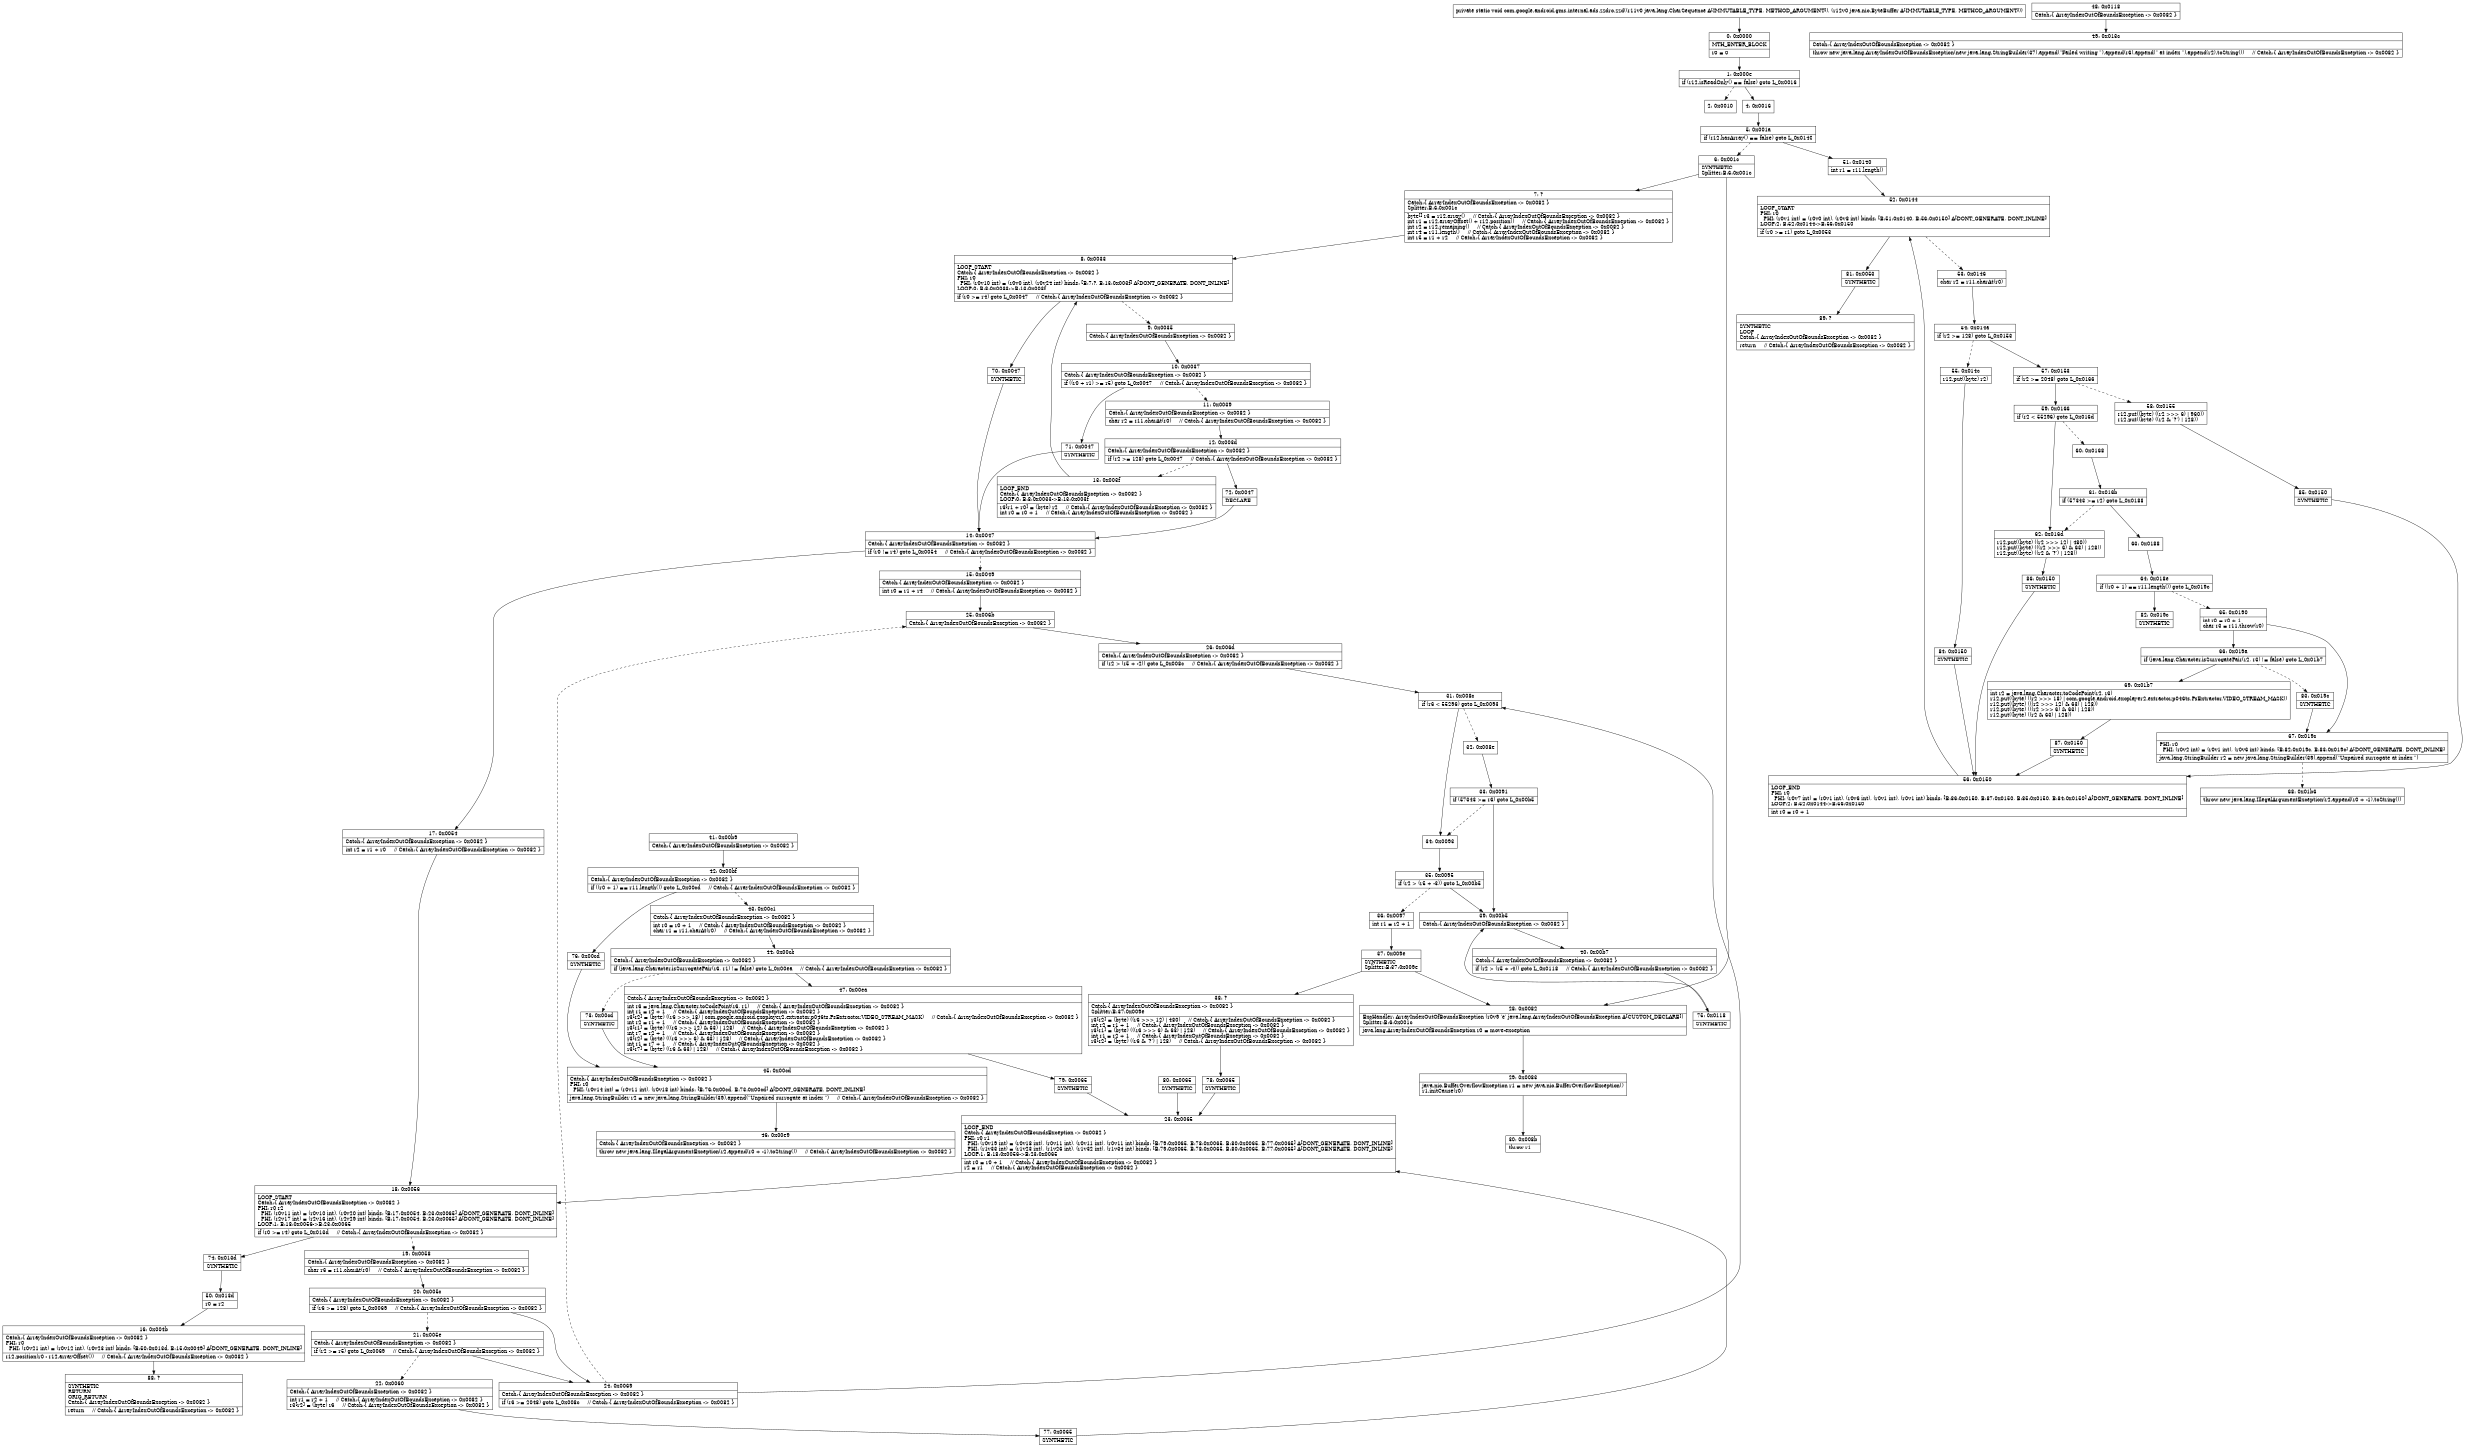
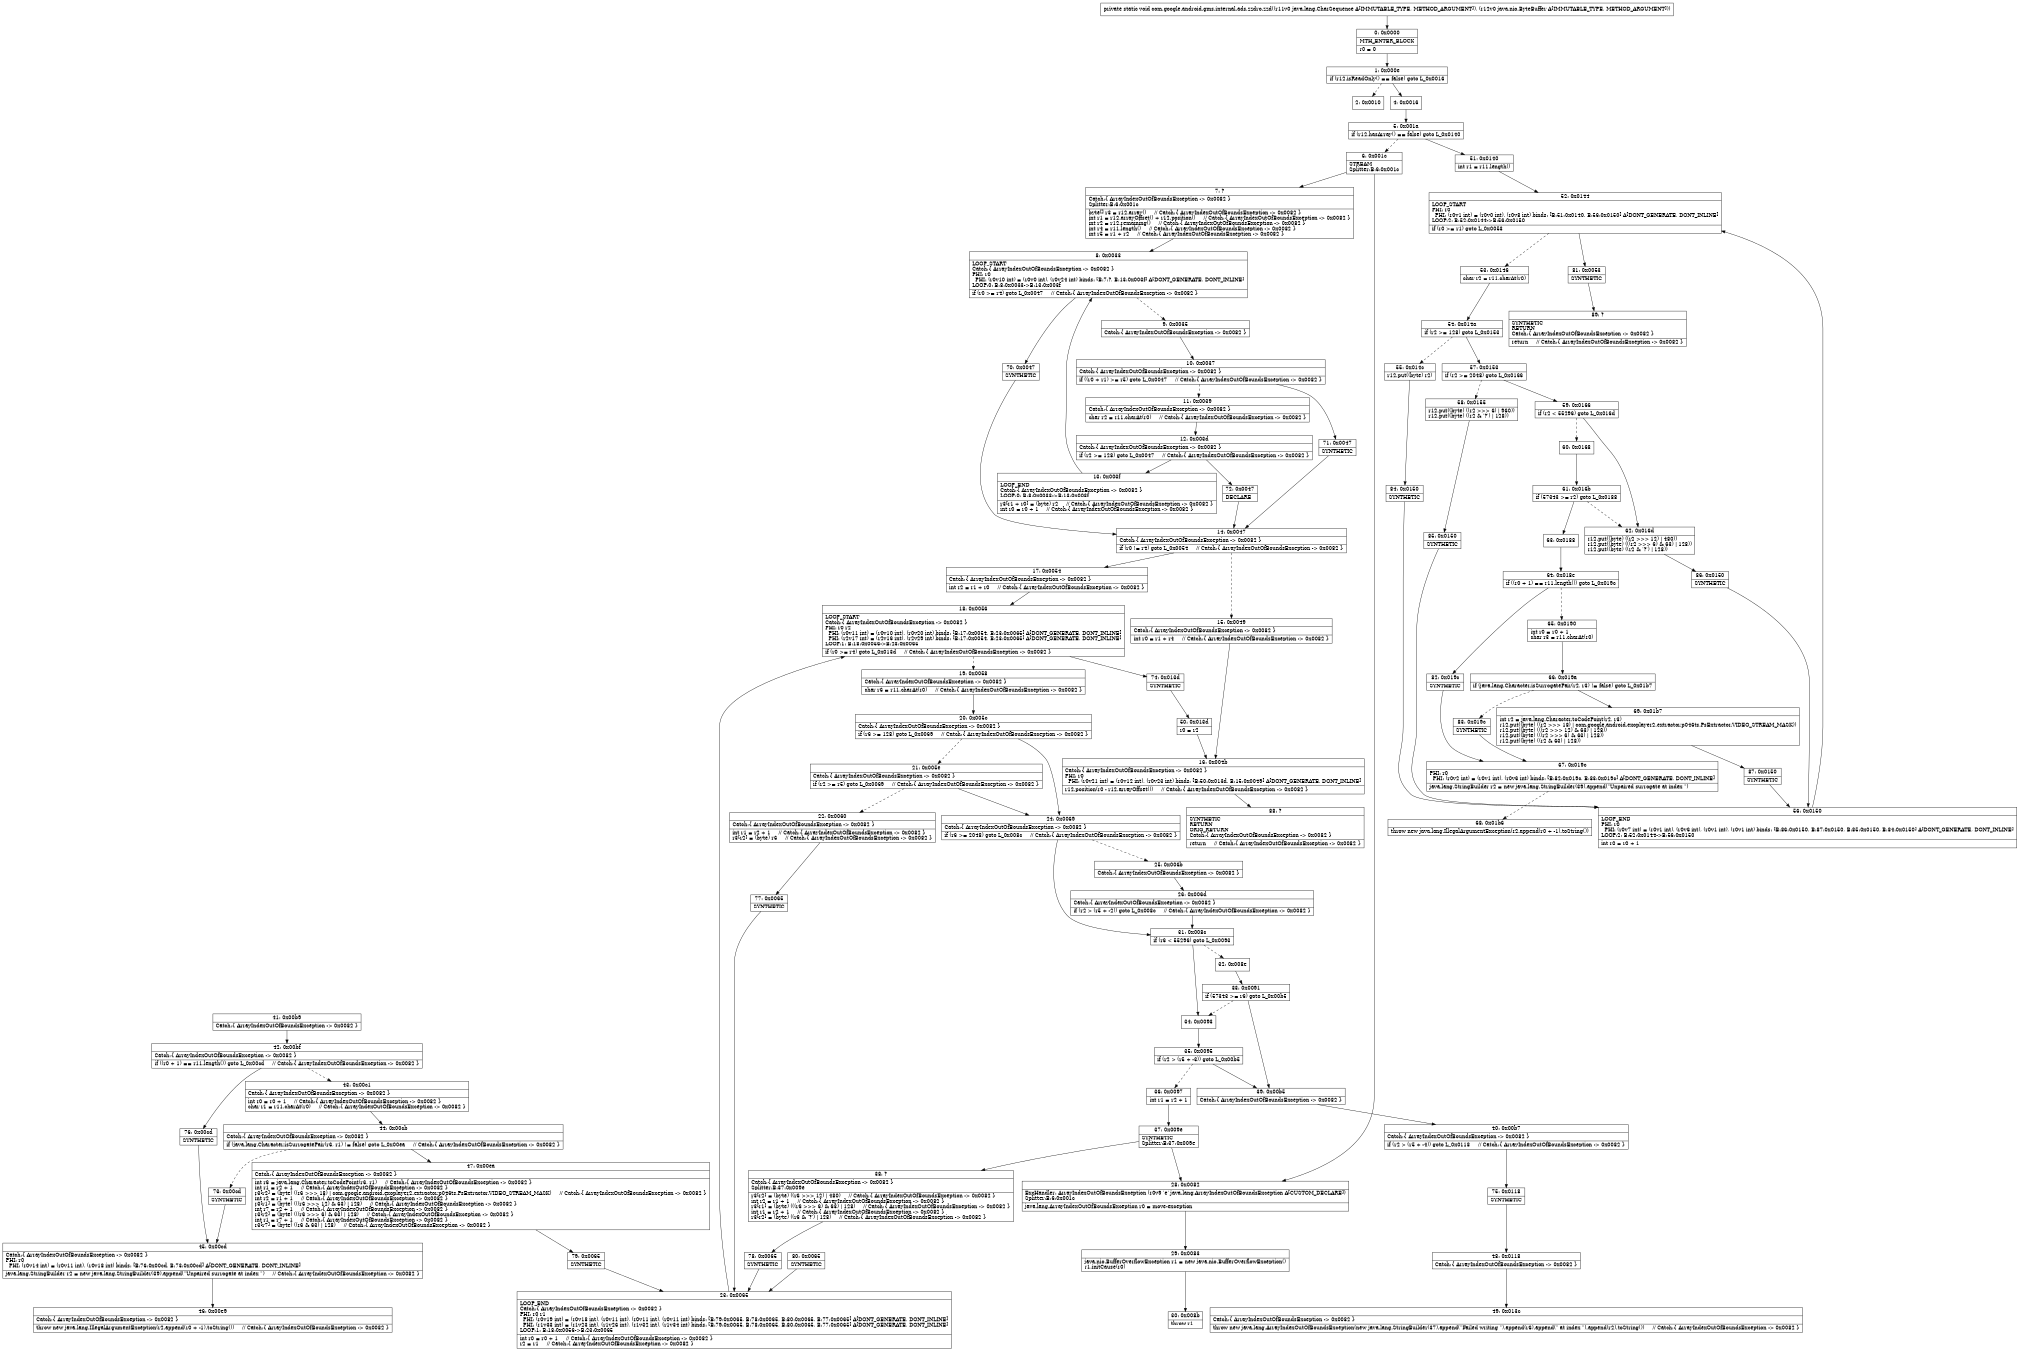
node "6: 0x001c": text "SYNTHETIC" -> "STREAM"
node "89: ?": text "LOOP" -> "RETURN"
edge "12: 0x003d" -> "13: 0x003f": style dashed -> solid
edge "15: 0x0049" -> "25: 0x006b": now "15: 0x0049" -> "16: 0x004b"
node "65: 0x0190": text "char r3 = r11.throw(r0)" -> "char r3 = r11.charAt(r0)"
edge "65: 0x0190" -> "67: 0x019c": now "82: 0x019c" -> "67: 0x019c"
edge "75: 0x0118" -> "39: 0x00b5": now "75: 0x0118" -> "48: 0x0118"
